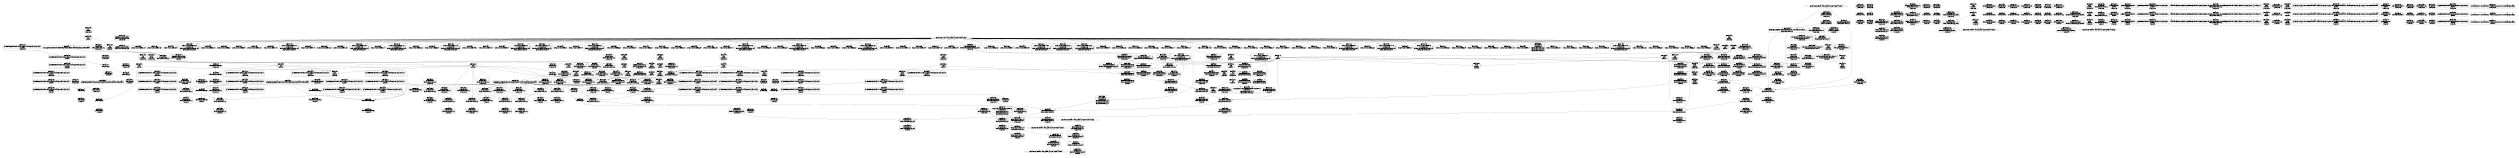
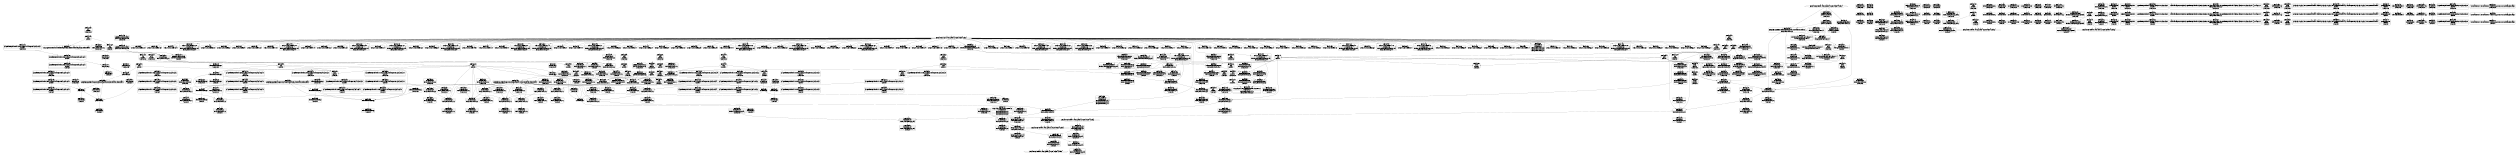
node "CE0x4608e80": text "_value_i32_%retval.0,_!dbg_!27728" -> "_ret_i32_%retval.0,_!dbg_!27728"
node "CE0x46083f0": removed
